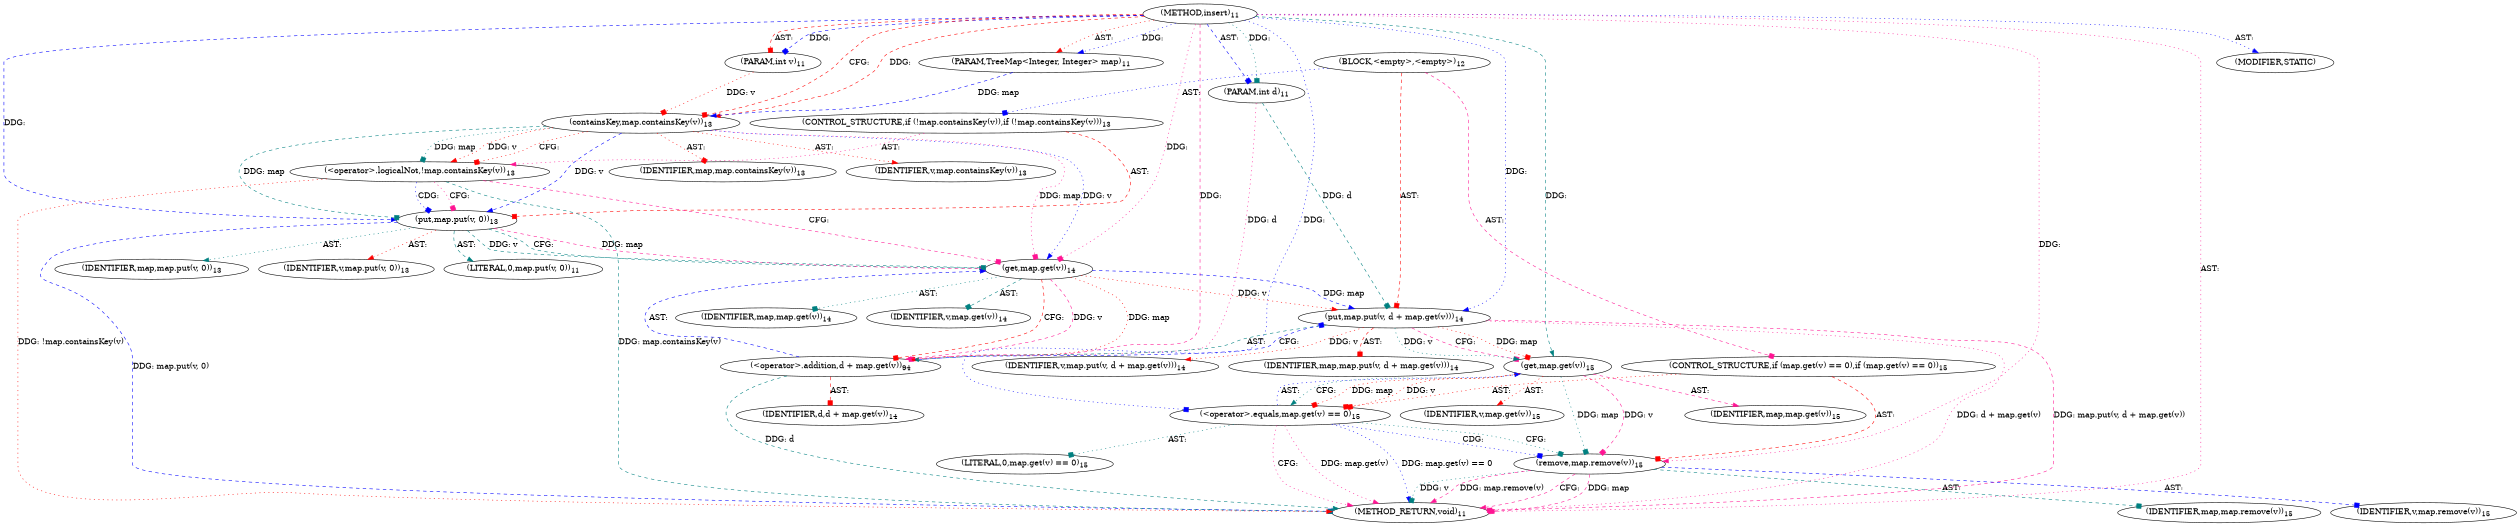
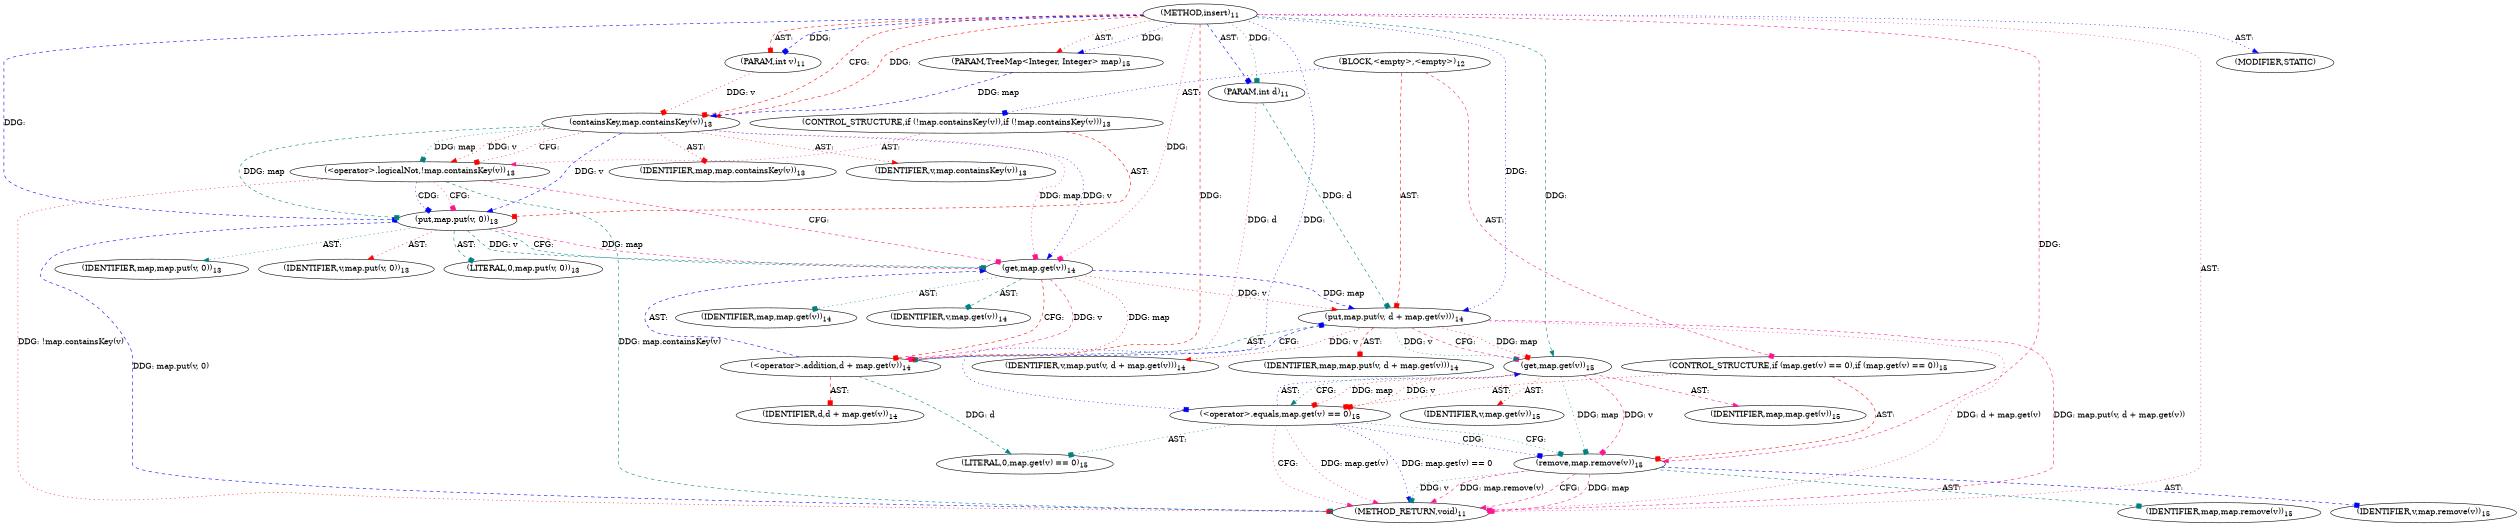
edge "(METHOD,insert)" -> "(put,map.put(v, 0))": arrowhead normal -> box
edge "(METHOD,insert)" -> "(remove,map.remove(v))": style dotted -> dashed
node "(PARAM,TreeMap<Integer, Integer> map)": text "11" -> "15"
edge "(put,map.put(v, 0))" -> "(LITERAL,0,map.put(v, 0))": arrowhead normal -> box
node "(LITERAL,0,map.put(v, 0))": text "11" -> "13"
edge "(METHOD,insert)" -> "(<operator>.addition,d + map.get(v))": color deeppink -> red
edge "(put,map.put(v, d + map.get(v)))" -> "(<operator>.addition,d + map.get(v))": arrowhead normal -> box
node "(<operator>.addition,d + map.get(v))": text "94" -> "14"
edge "(<operator>.addition,d + map.get(v))" -> "(METHOD_RETURN,void)": now "(<operator>.addition,d + map.get(v))" -> "(LITERAL,0,map.get(v) == 0)"
